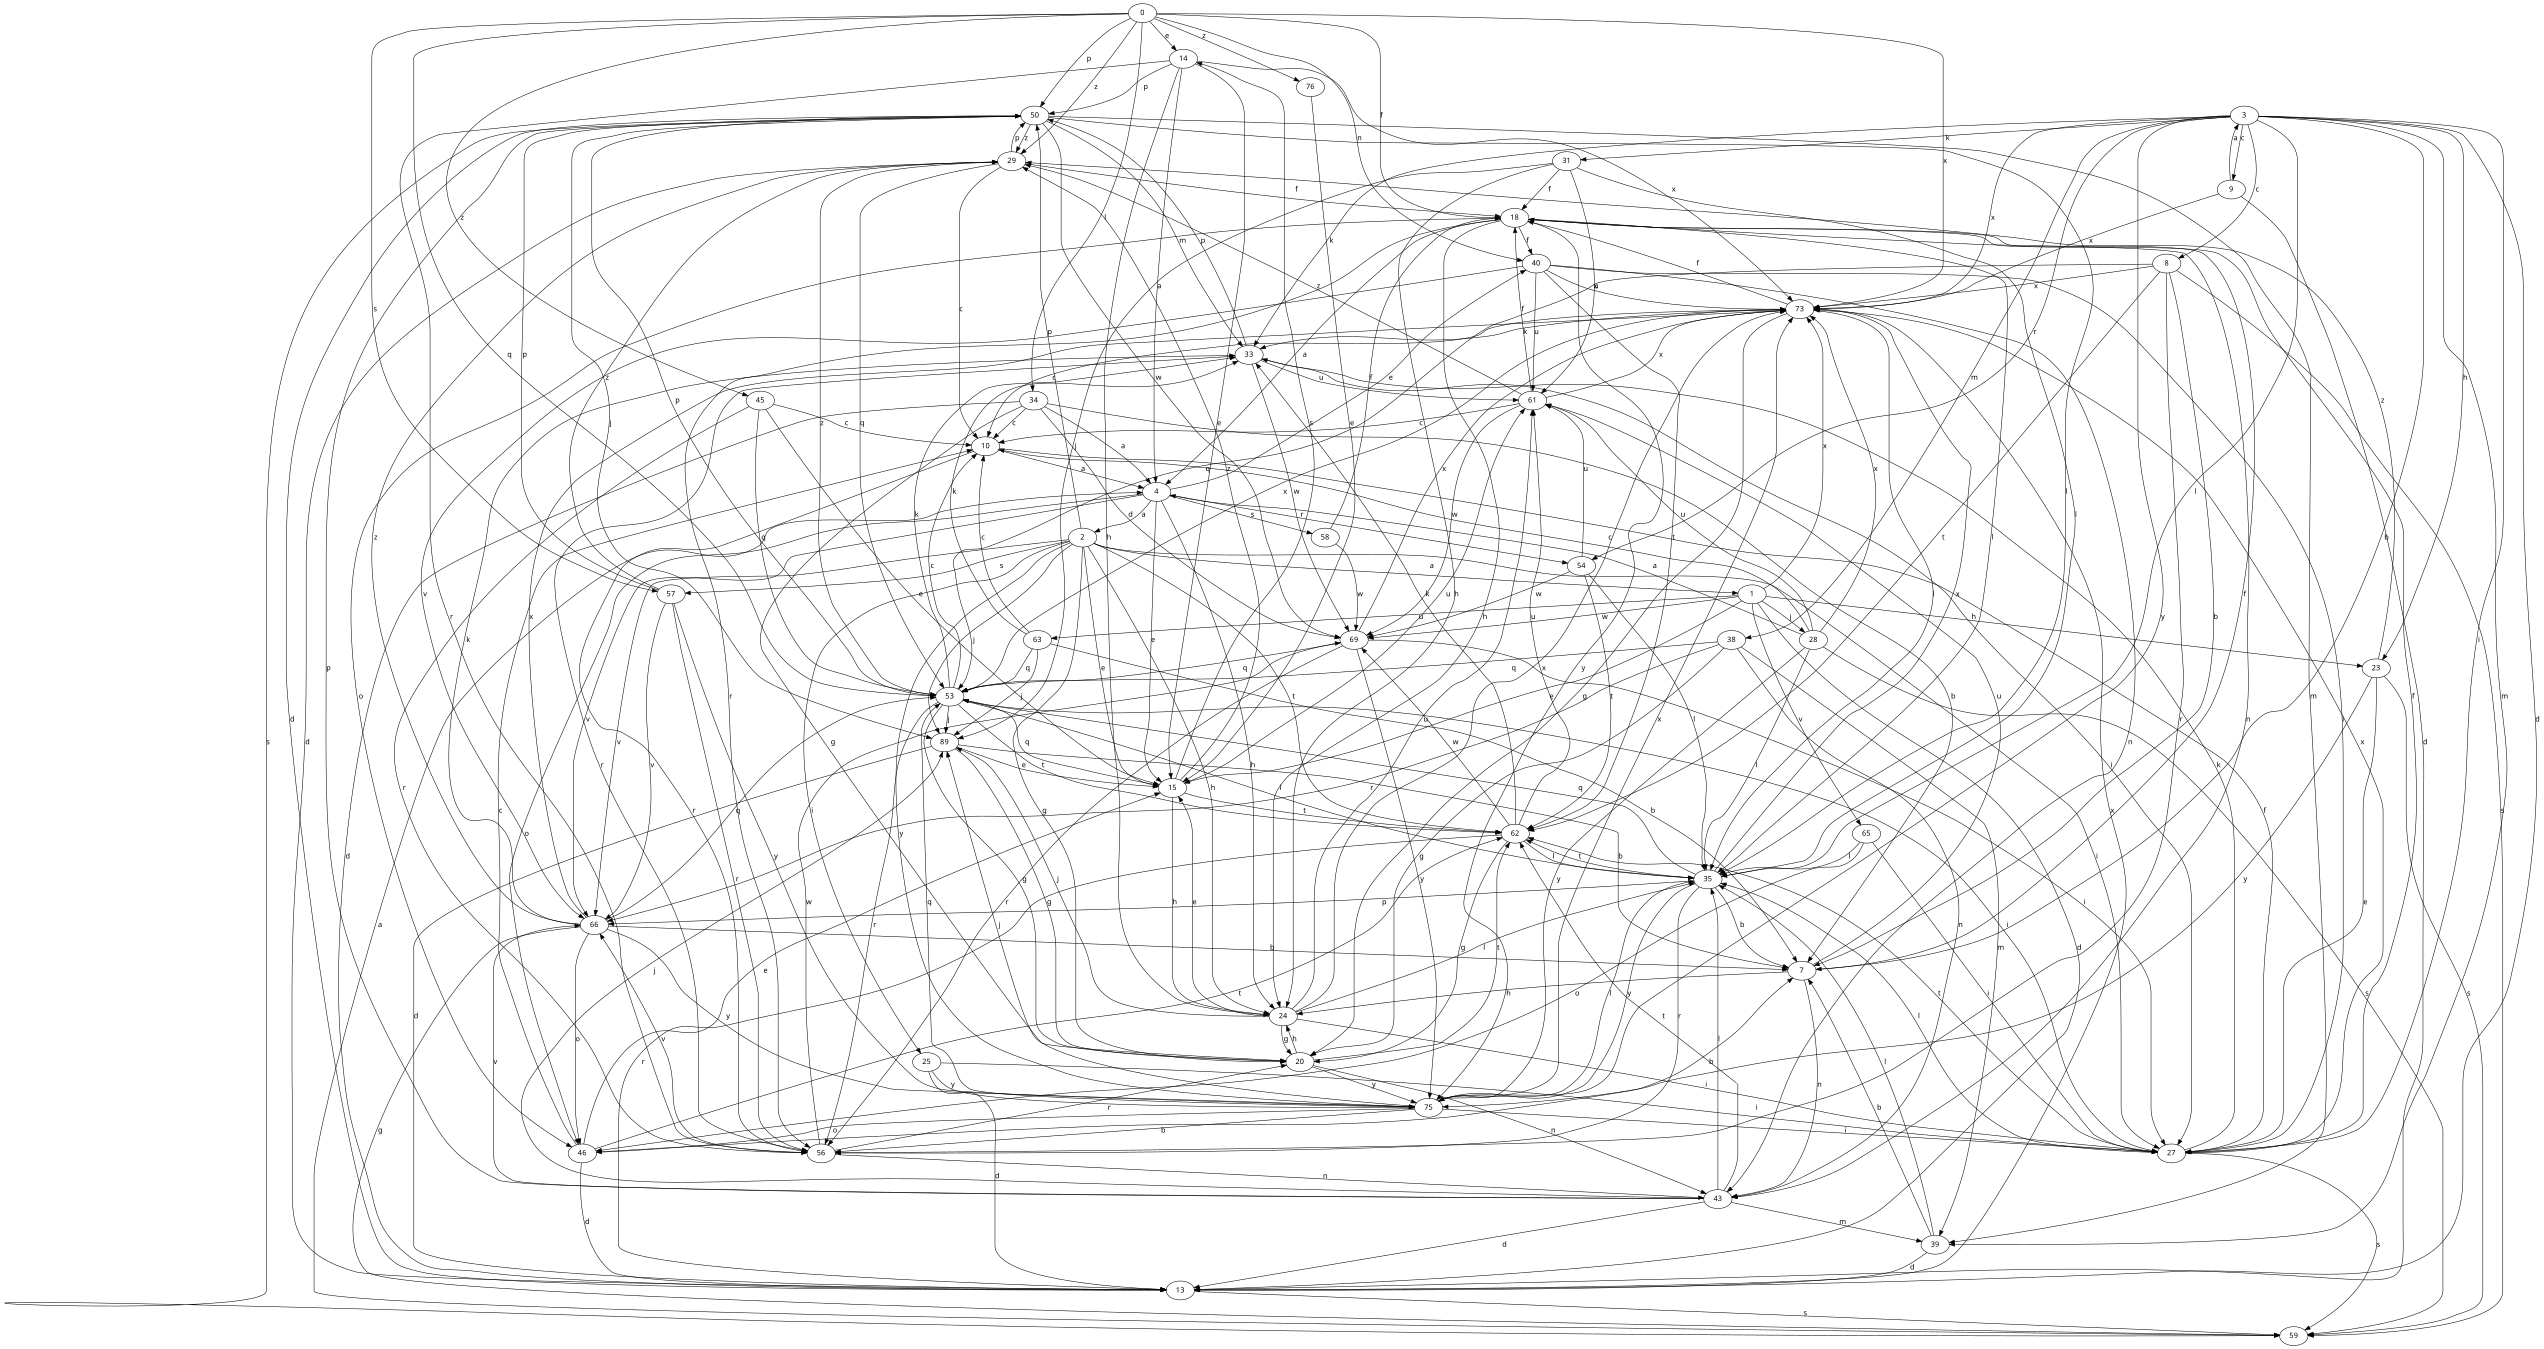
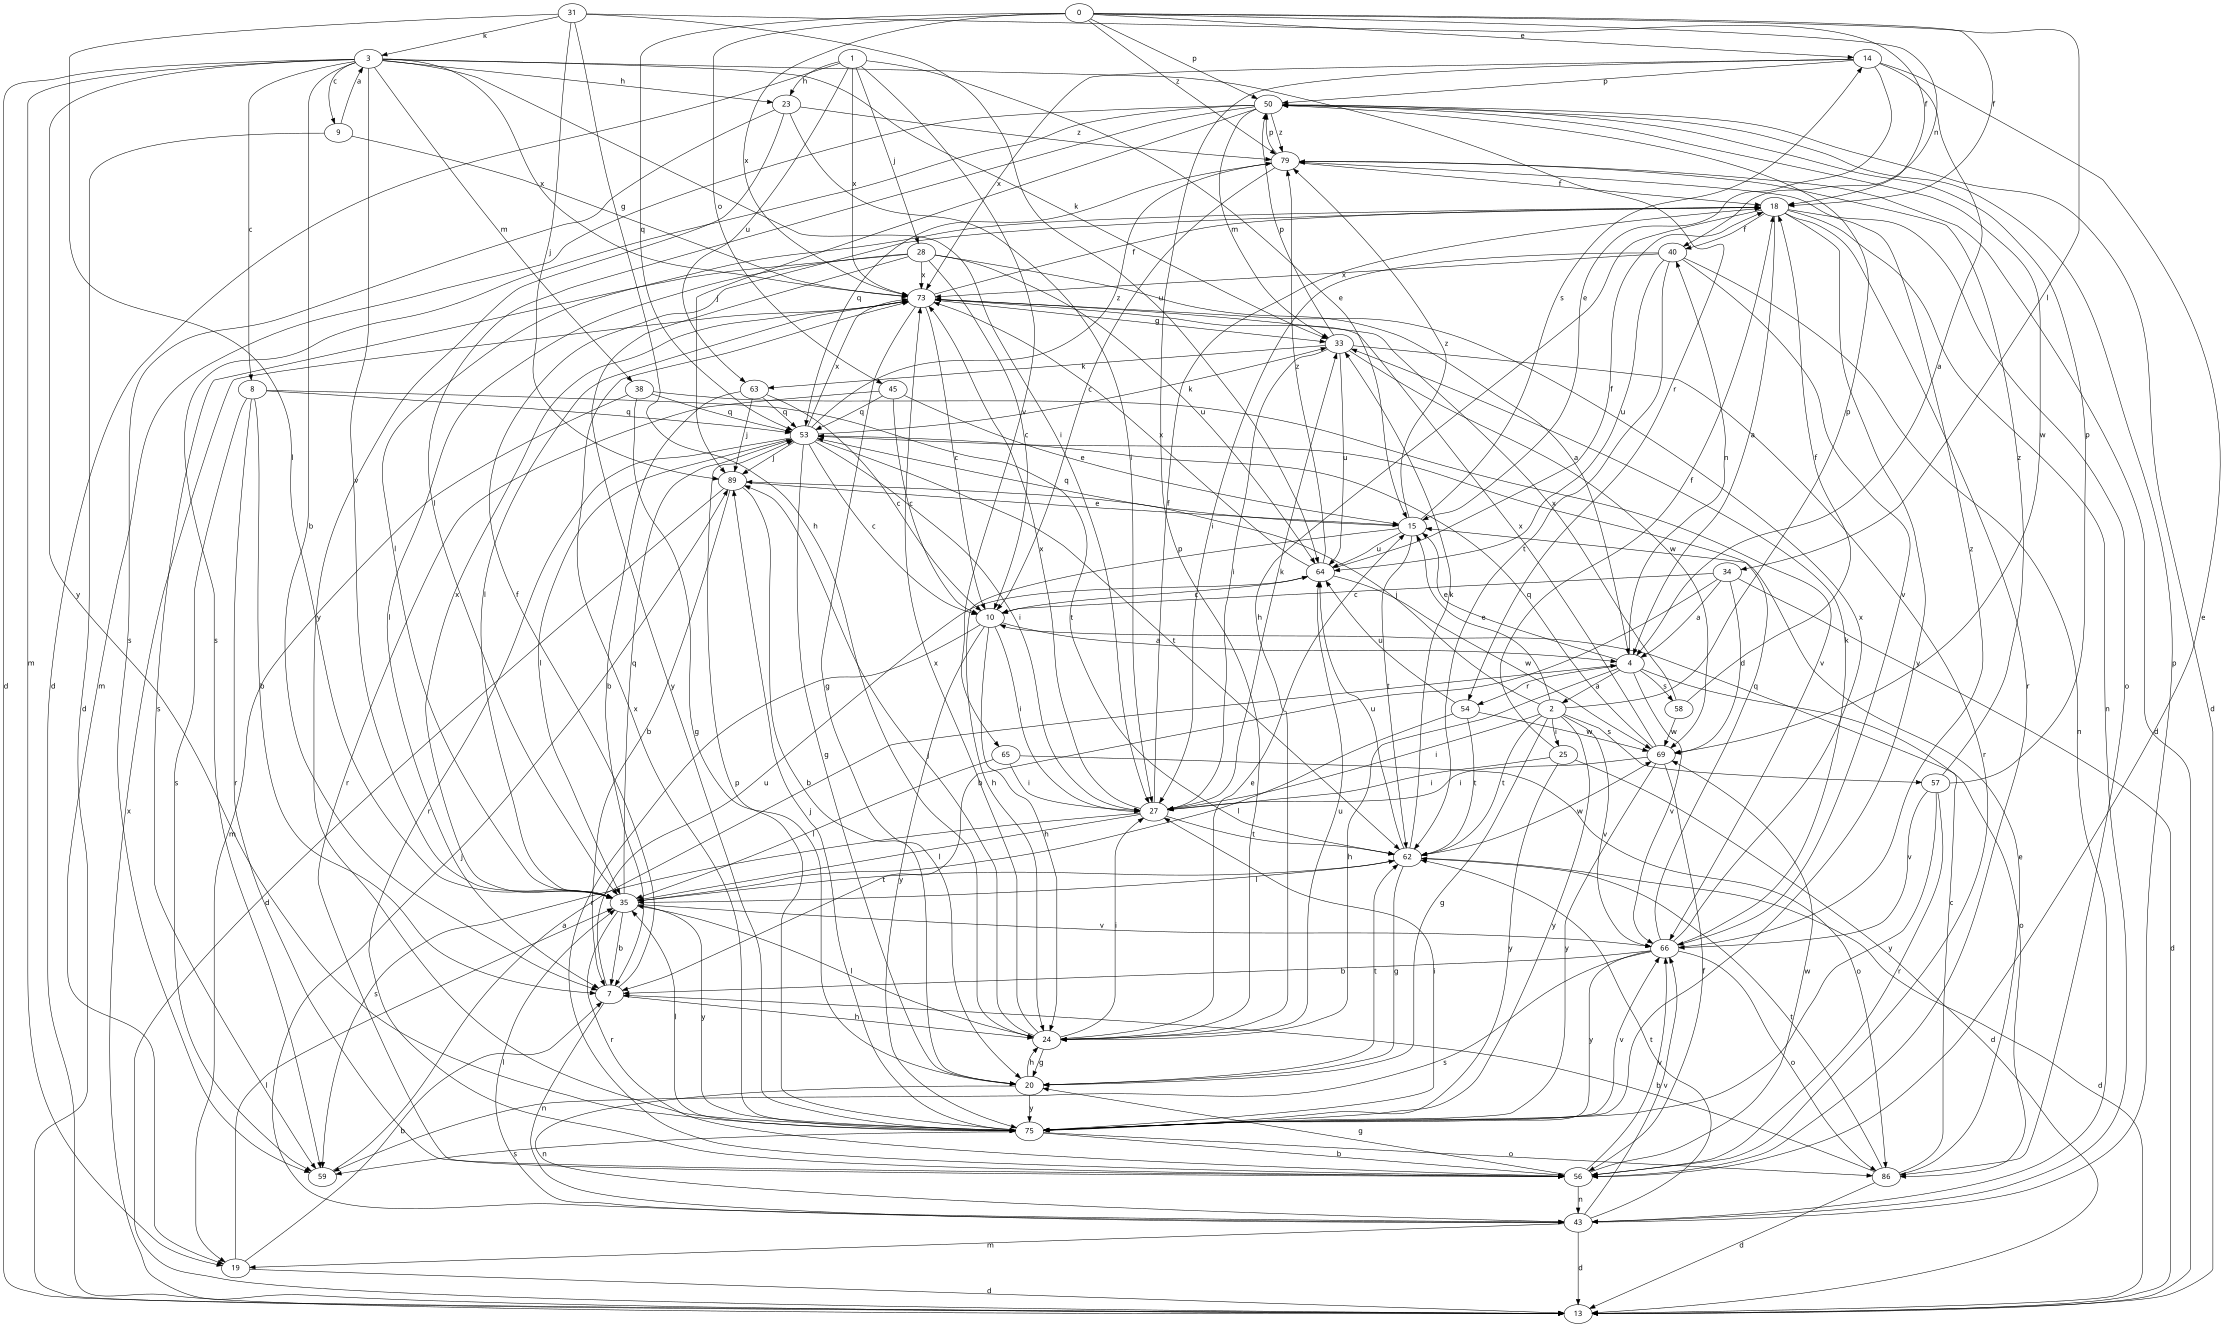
edge "0" -> "57": removed, label "s"
node "76": removed
edge "3" -> "31": reversed
node "29": label "29" -> "79"
edge "0" -> "45": label "z" -> "o"
edge "9" -> "73": label "x" -> "g"
edge "53" -> "50": removed, label "p"
edge "8" -> "73": now "58" -> "73"
edge "73" -> "33": label "k" -> "g"
edge "4" -> "40": label "e" -> "n"
node "61": label "61" -> "64"
edge "63" -> "33": reversed
edge "3" -> "35": label "l" -> "v"
edge "25" -> "18": added, label "f"
edge "14" -> "24": label "h" -> "p"
edge "2" -> "1": removed, label "a"
edge "14" -> "56": label "r" -> "e"
edge "1" -> "69": removed, label "w"
edge "28" -> "35": now "28" -> "7"
edge "38" -> "66": label "r" -> "v"
edge "2" -> "24": now "10" -> "24"
edge "34" -> "20": removed, label "g"
edge "10" -> "27": label "f" -> "i"
edge "75" -> "53": label "q" -> "p"
edge "69" -> "56": label "r" -> "f"
edge "89" -> "20": label "g" -> "b"
edge "35" -> "66": label "p" -> "v"
edge "23" -> "27": label "e" -> "i"
edge "10" -> "75": added, label "y"
edge "38" -> "43": removed, label "n"
edge "62" -> "13": label "r" -> "d"
edge "56" -> "20": label "r" -> "g"
edge "75" -> "66": added, label "v"
edge "66" -> "59": label "g" -> "s"
node "46": label "46" -> "86"
node "39": label "39" -> "19"
edge "13" -> "59": now "75" -> "59"
